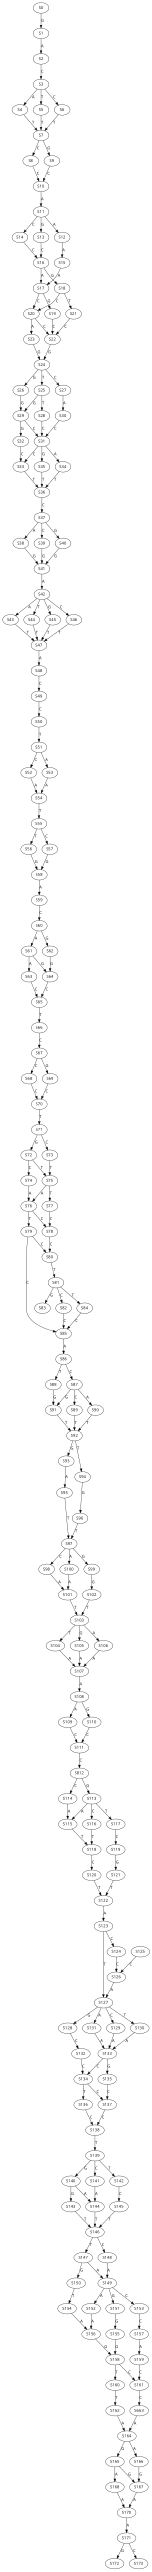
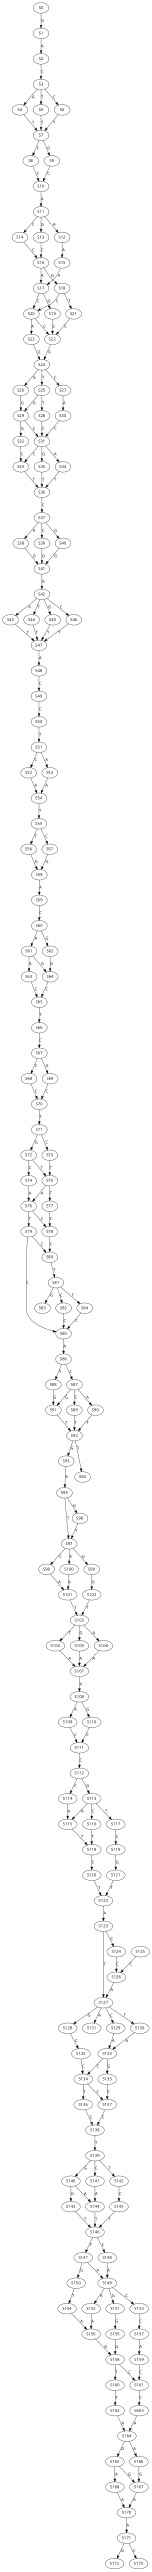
edge "S94" -> "S96": now "S95" -> "S96"
node "S812": label "S812" -> "S112"
edge "S131" -> "S133": removed, label "A"
